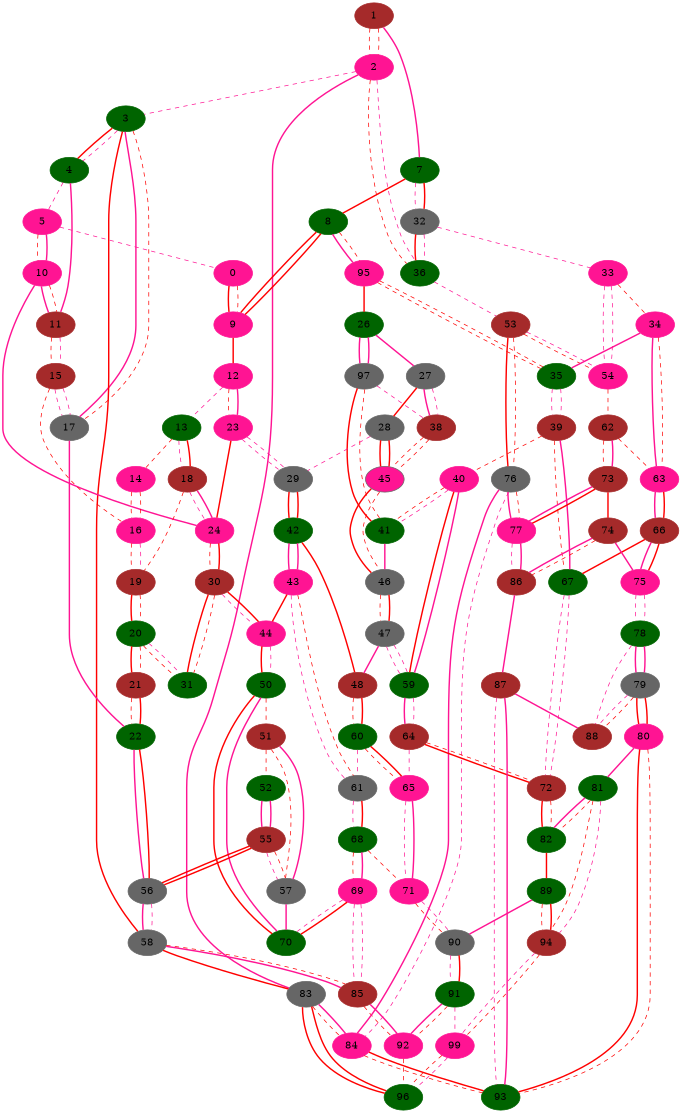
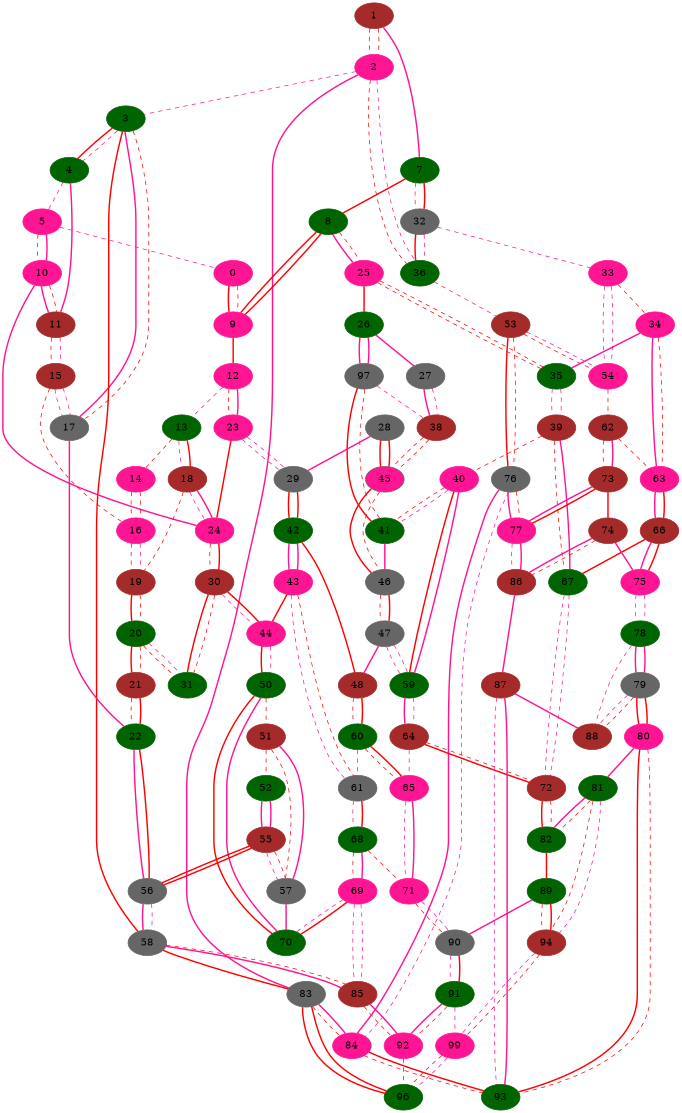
node "95": label "95" -> "25"
edge "27" -- "28": removed
edge "28" -- "29": style dashed -> bold
